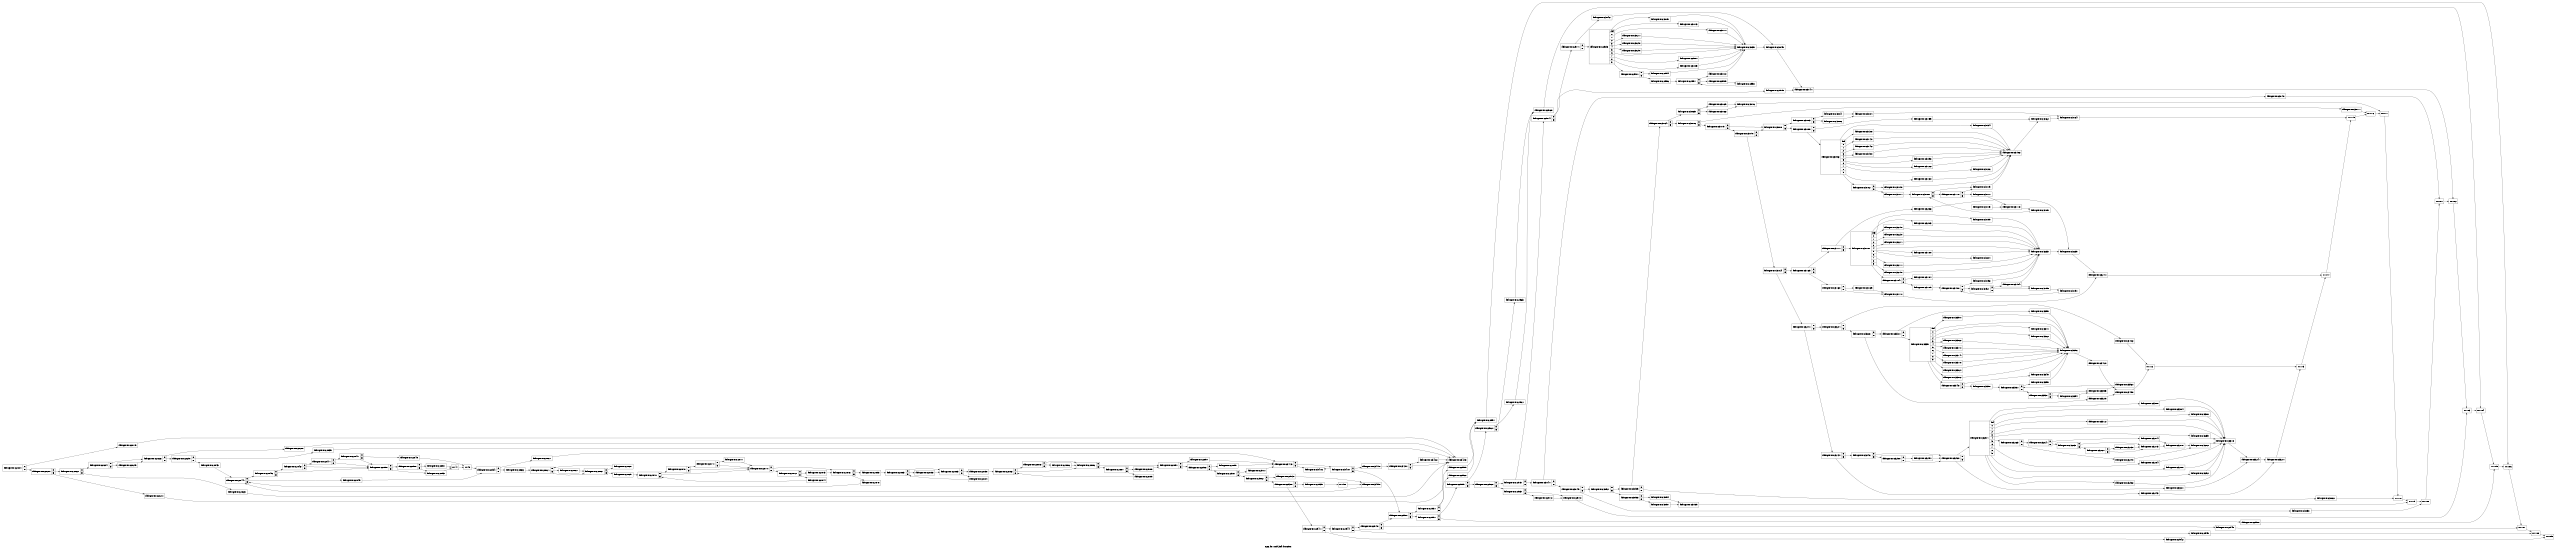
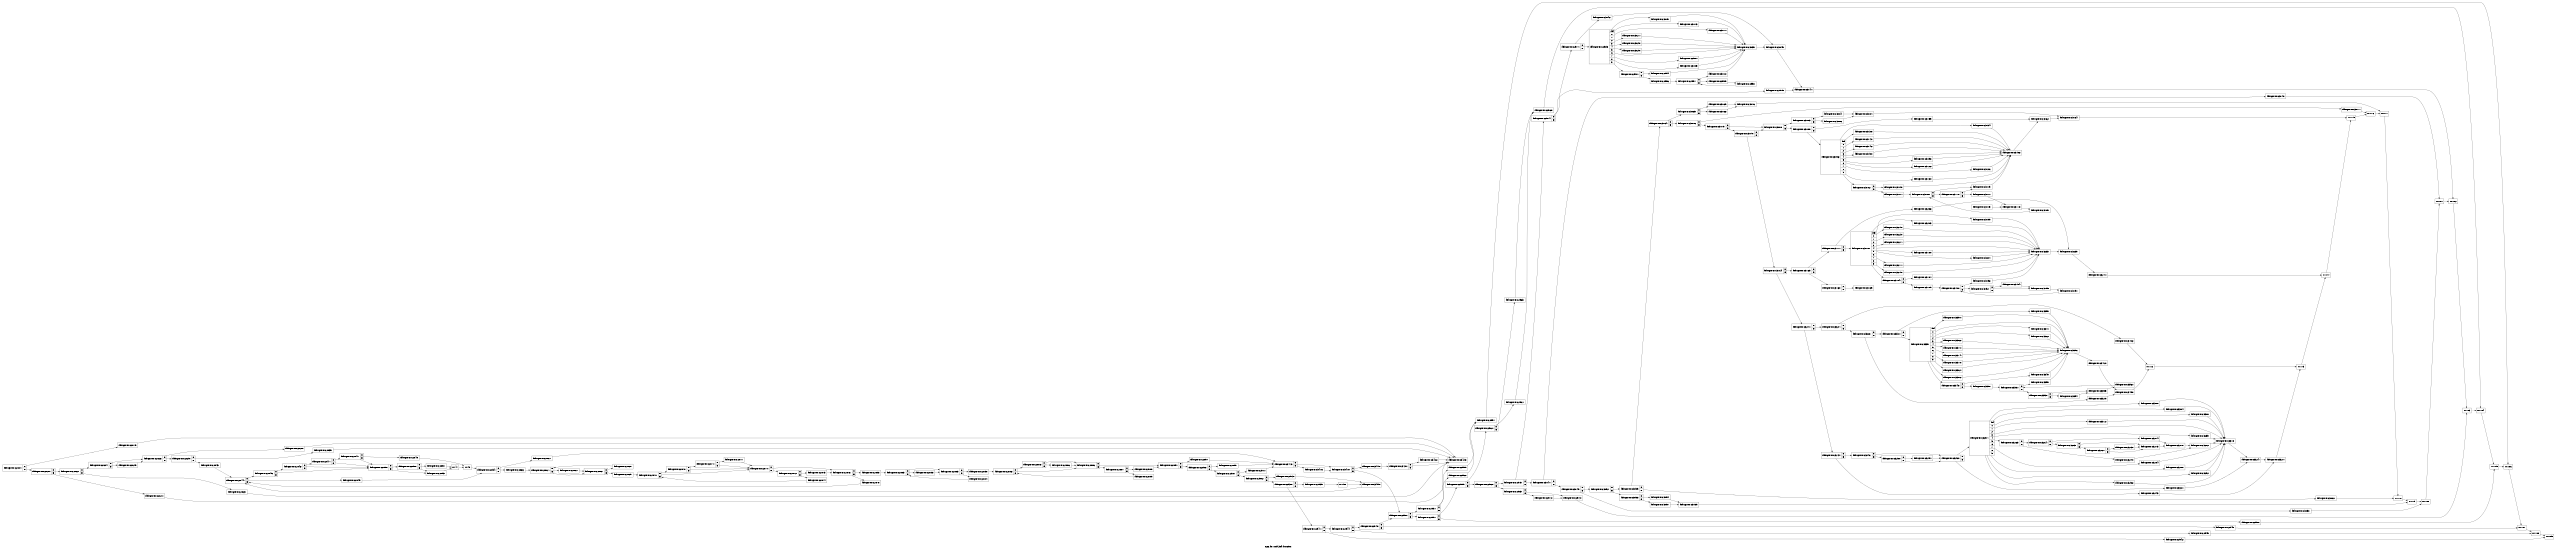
edge "debugXML.c:3194:" -> "debugXML.c:3233:": now "debugXML.c:3207:" -> "debugXML.c:3233:"
node "debugXML.c:3170:": removed
edge "debugXML.c:3418:" -> "debugXML.c:3416:": reversed
